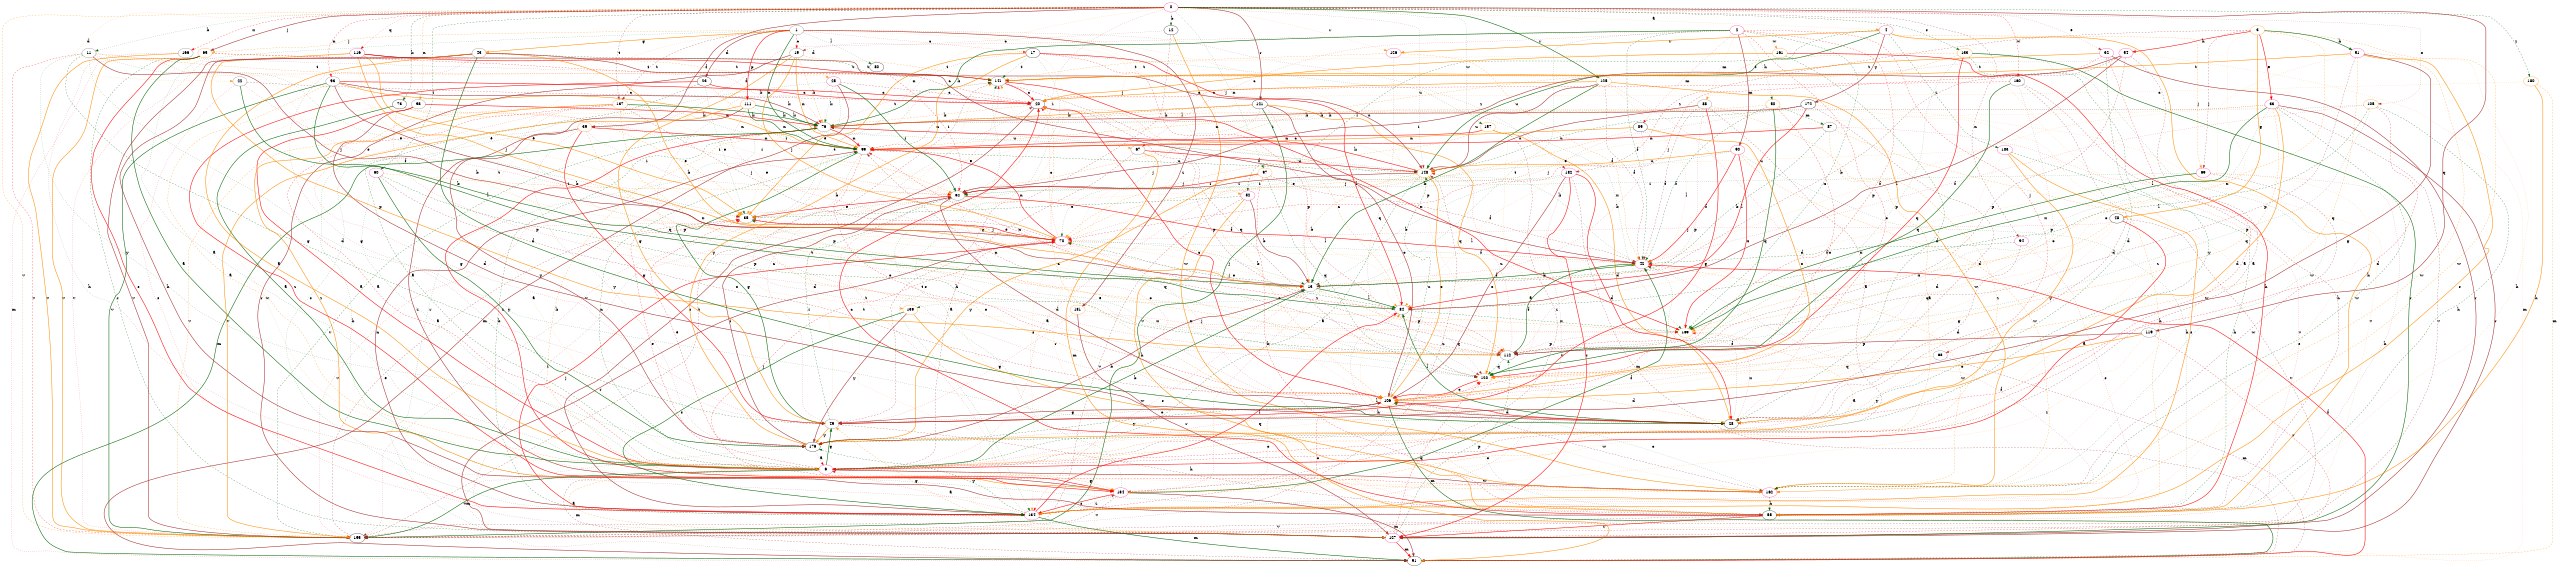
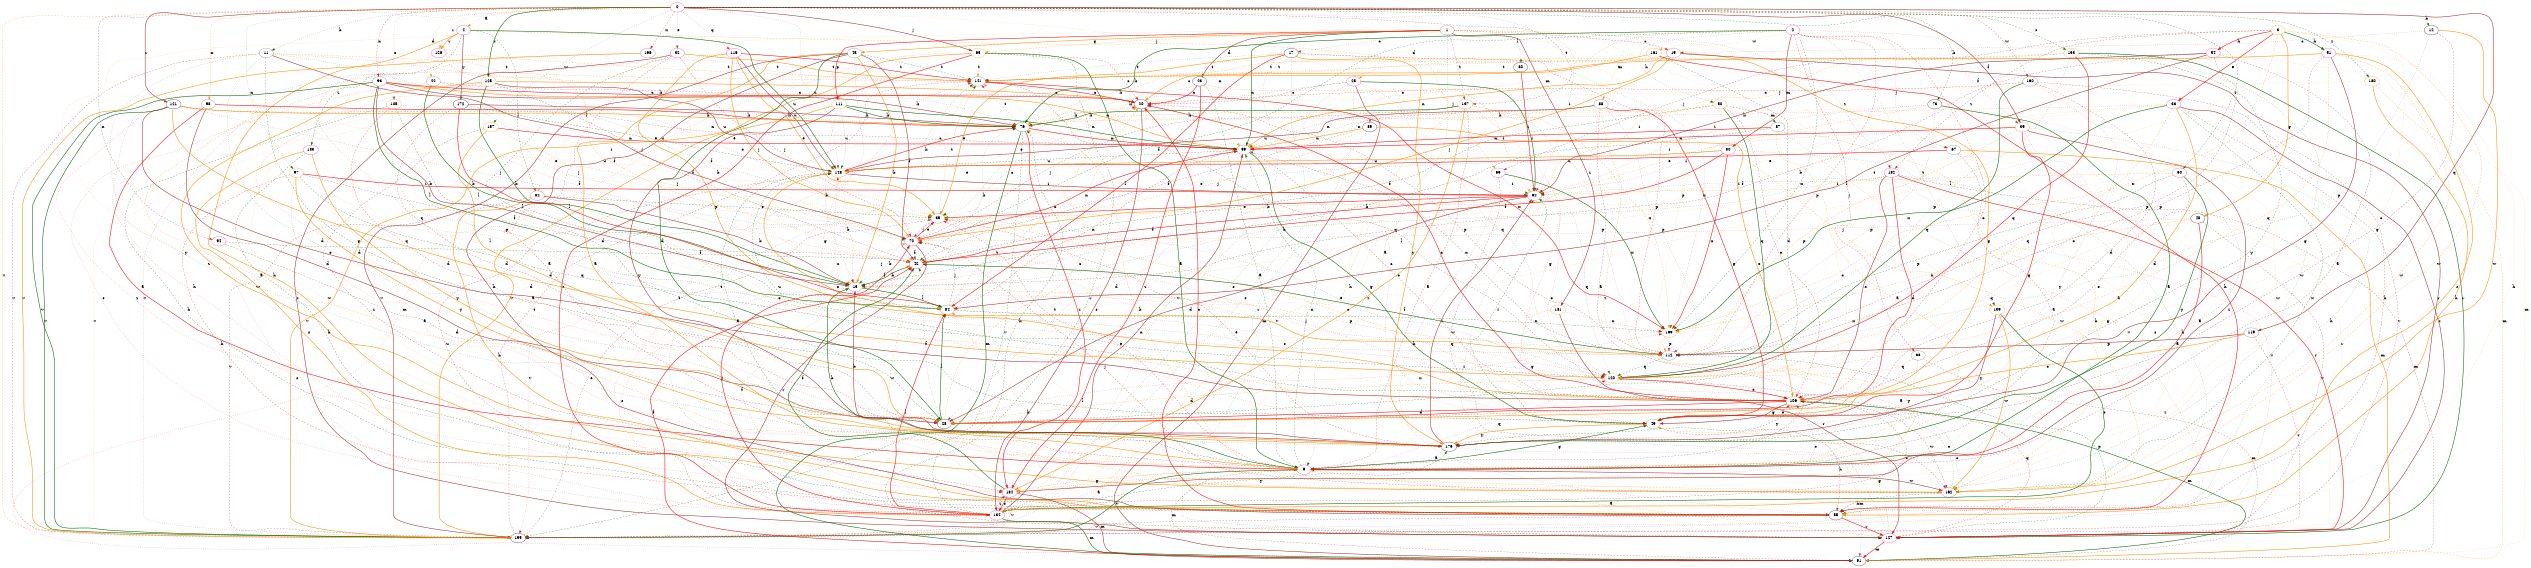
edge "80" -> "62": style dashed -> bold
edge "33" -> "112": now "12" -> "112"
